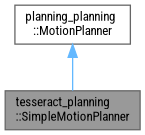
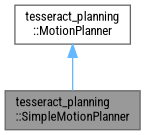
node "planning_planning ::MotionPlanner": label "planning_planning ::MotionPlanner" -> "tesseract_planning ::MotionPlanner"
